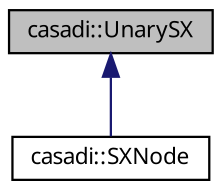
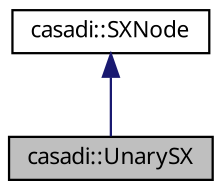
edge "casadi::SXNode" -> "casadi::UnarySX": reversed
